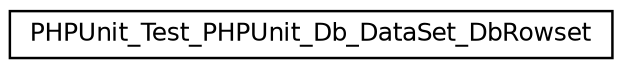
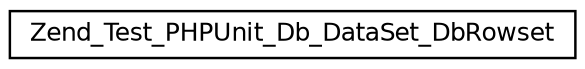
node "PHPUnit_Test_PHPUnit_Db_DataSet_DbRowset": label "PHPUnit_Test_PHPUnit_Db_DataSet_DbRowset" -> "Zend_Test_PHPUnit_Db_DataSet_DbRowset"
